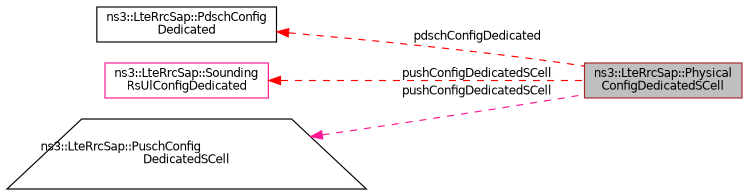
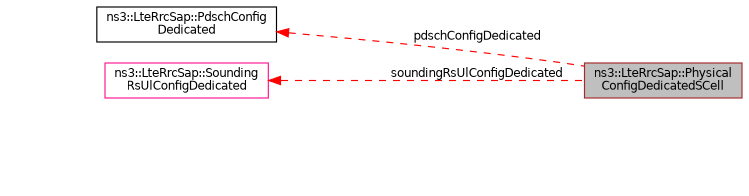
edge "ns3::LteRrcSap::Physical ConfigDedicatedSCell" -> "ns3::LteRrcSap::Sounding RsUlConfigDedicated": label " pushConfigDedicatedSCell" -> " soundingRsUlConfigDedicated"
node "ns3::LteRrcSap::PuschConfig DedicatedSCell": removed
